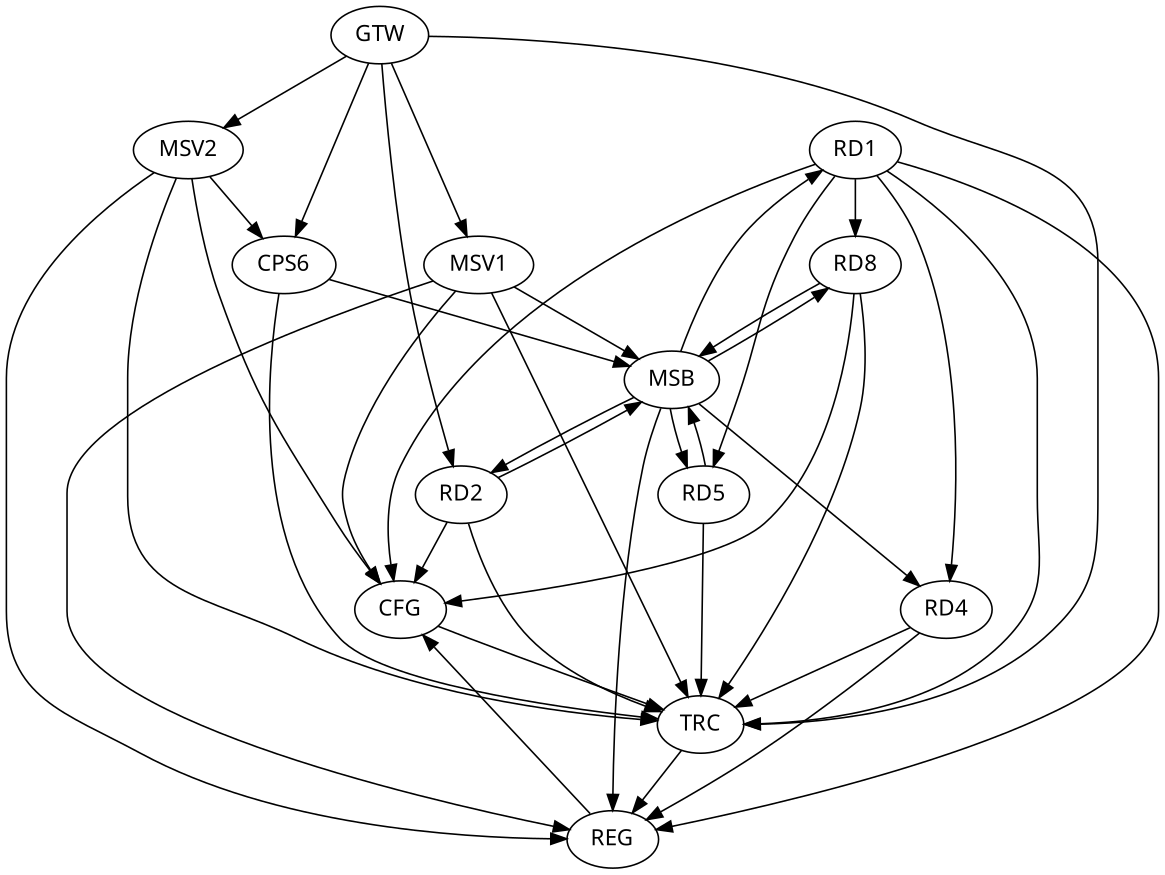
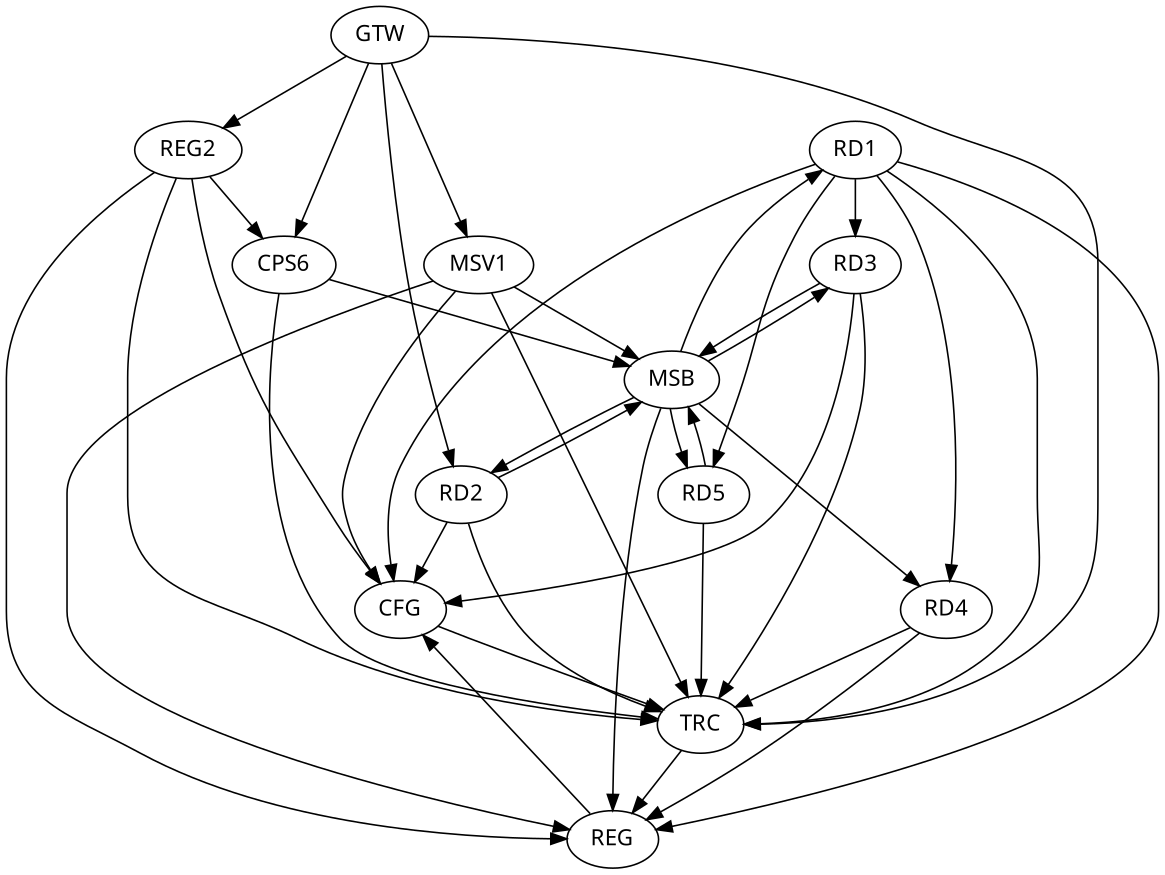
node "MSV2": label "MSV2" -> "REG2"
node "RD8": label "RD8" -> "RD3"
